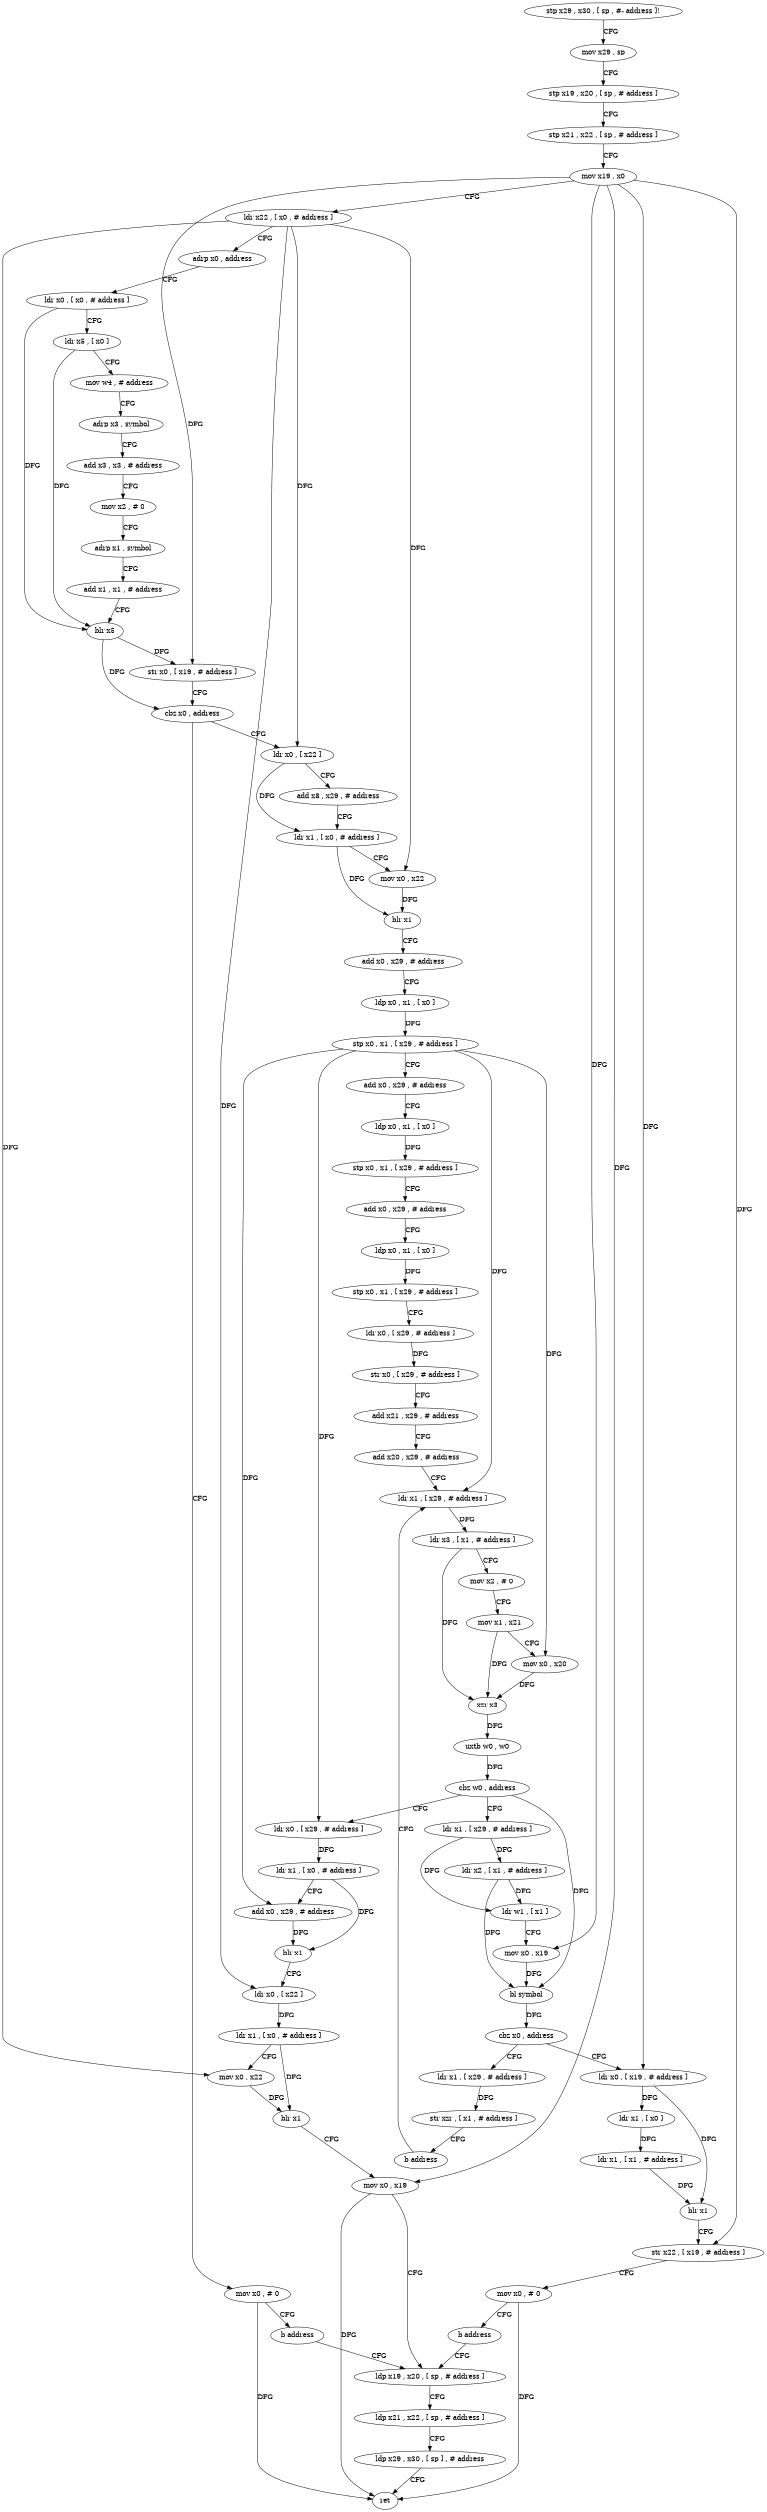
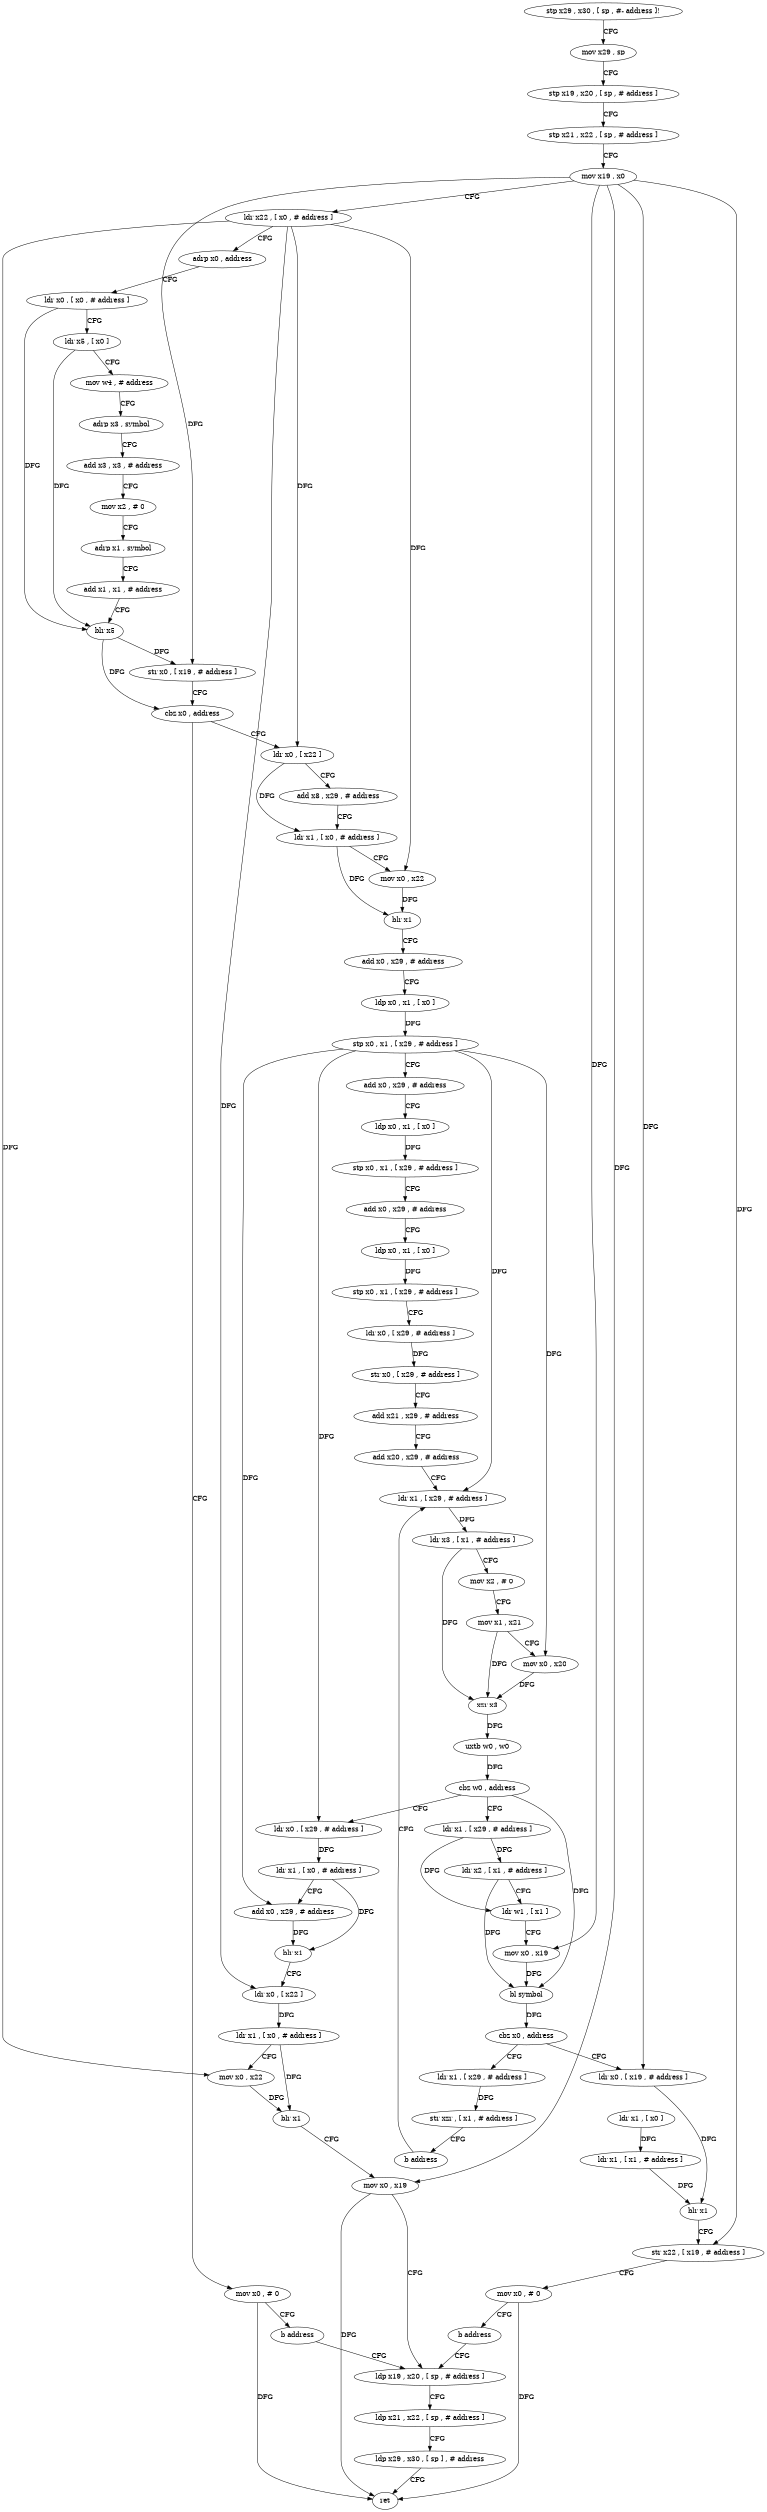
edge "ldr x2 , [ x1 , # address ]" -> "ldr w1 , [ x1 ]": label "DFG" -> "CFG"
edge "ldr x0 , [ x19 , # address ]" -> "ldr x1 , [ x0 ]": removed, label "DFG"
